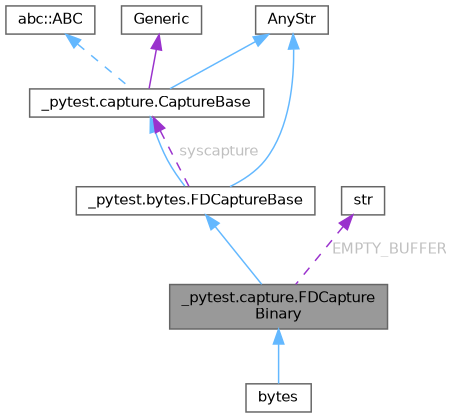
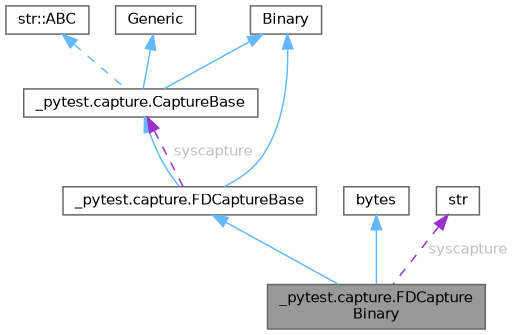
node "abc::ABC": label "abc::ABC" -> "str::ABC"
node "AnyStr": label "AnyStr" -> "Binary"
edge "_pytest.capture.CaptureBase" -> "Generic": color darkorchid3 -> steelblue1
node "_pytest.bytes.FDCaptureBase": label "_pytest.bytes.FDCaptureBase" -> "_pytest.capture.FDCaptureBase"
edge "_pytest.capture.FDCapture Binary" -> "str": label " EMPTY_BUFFER" -> " syscapture"
edge "bytes" -> "_pytest.capture.FDCapture Binary": reversed
